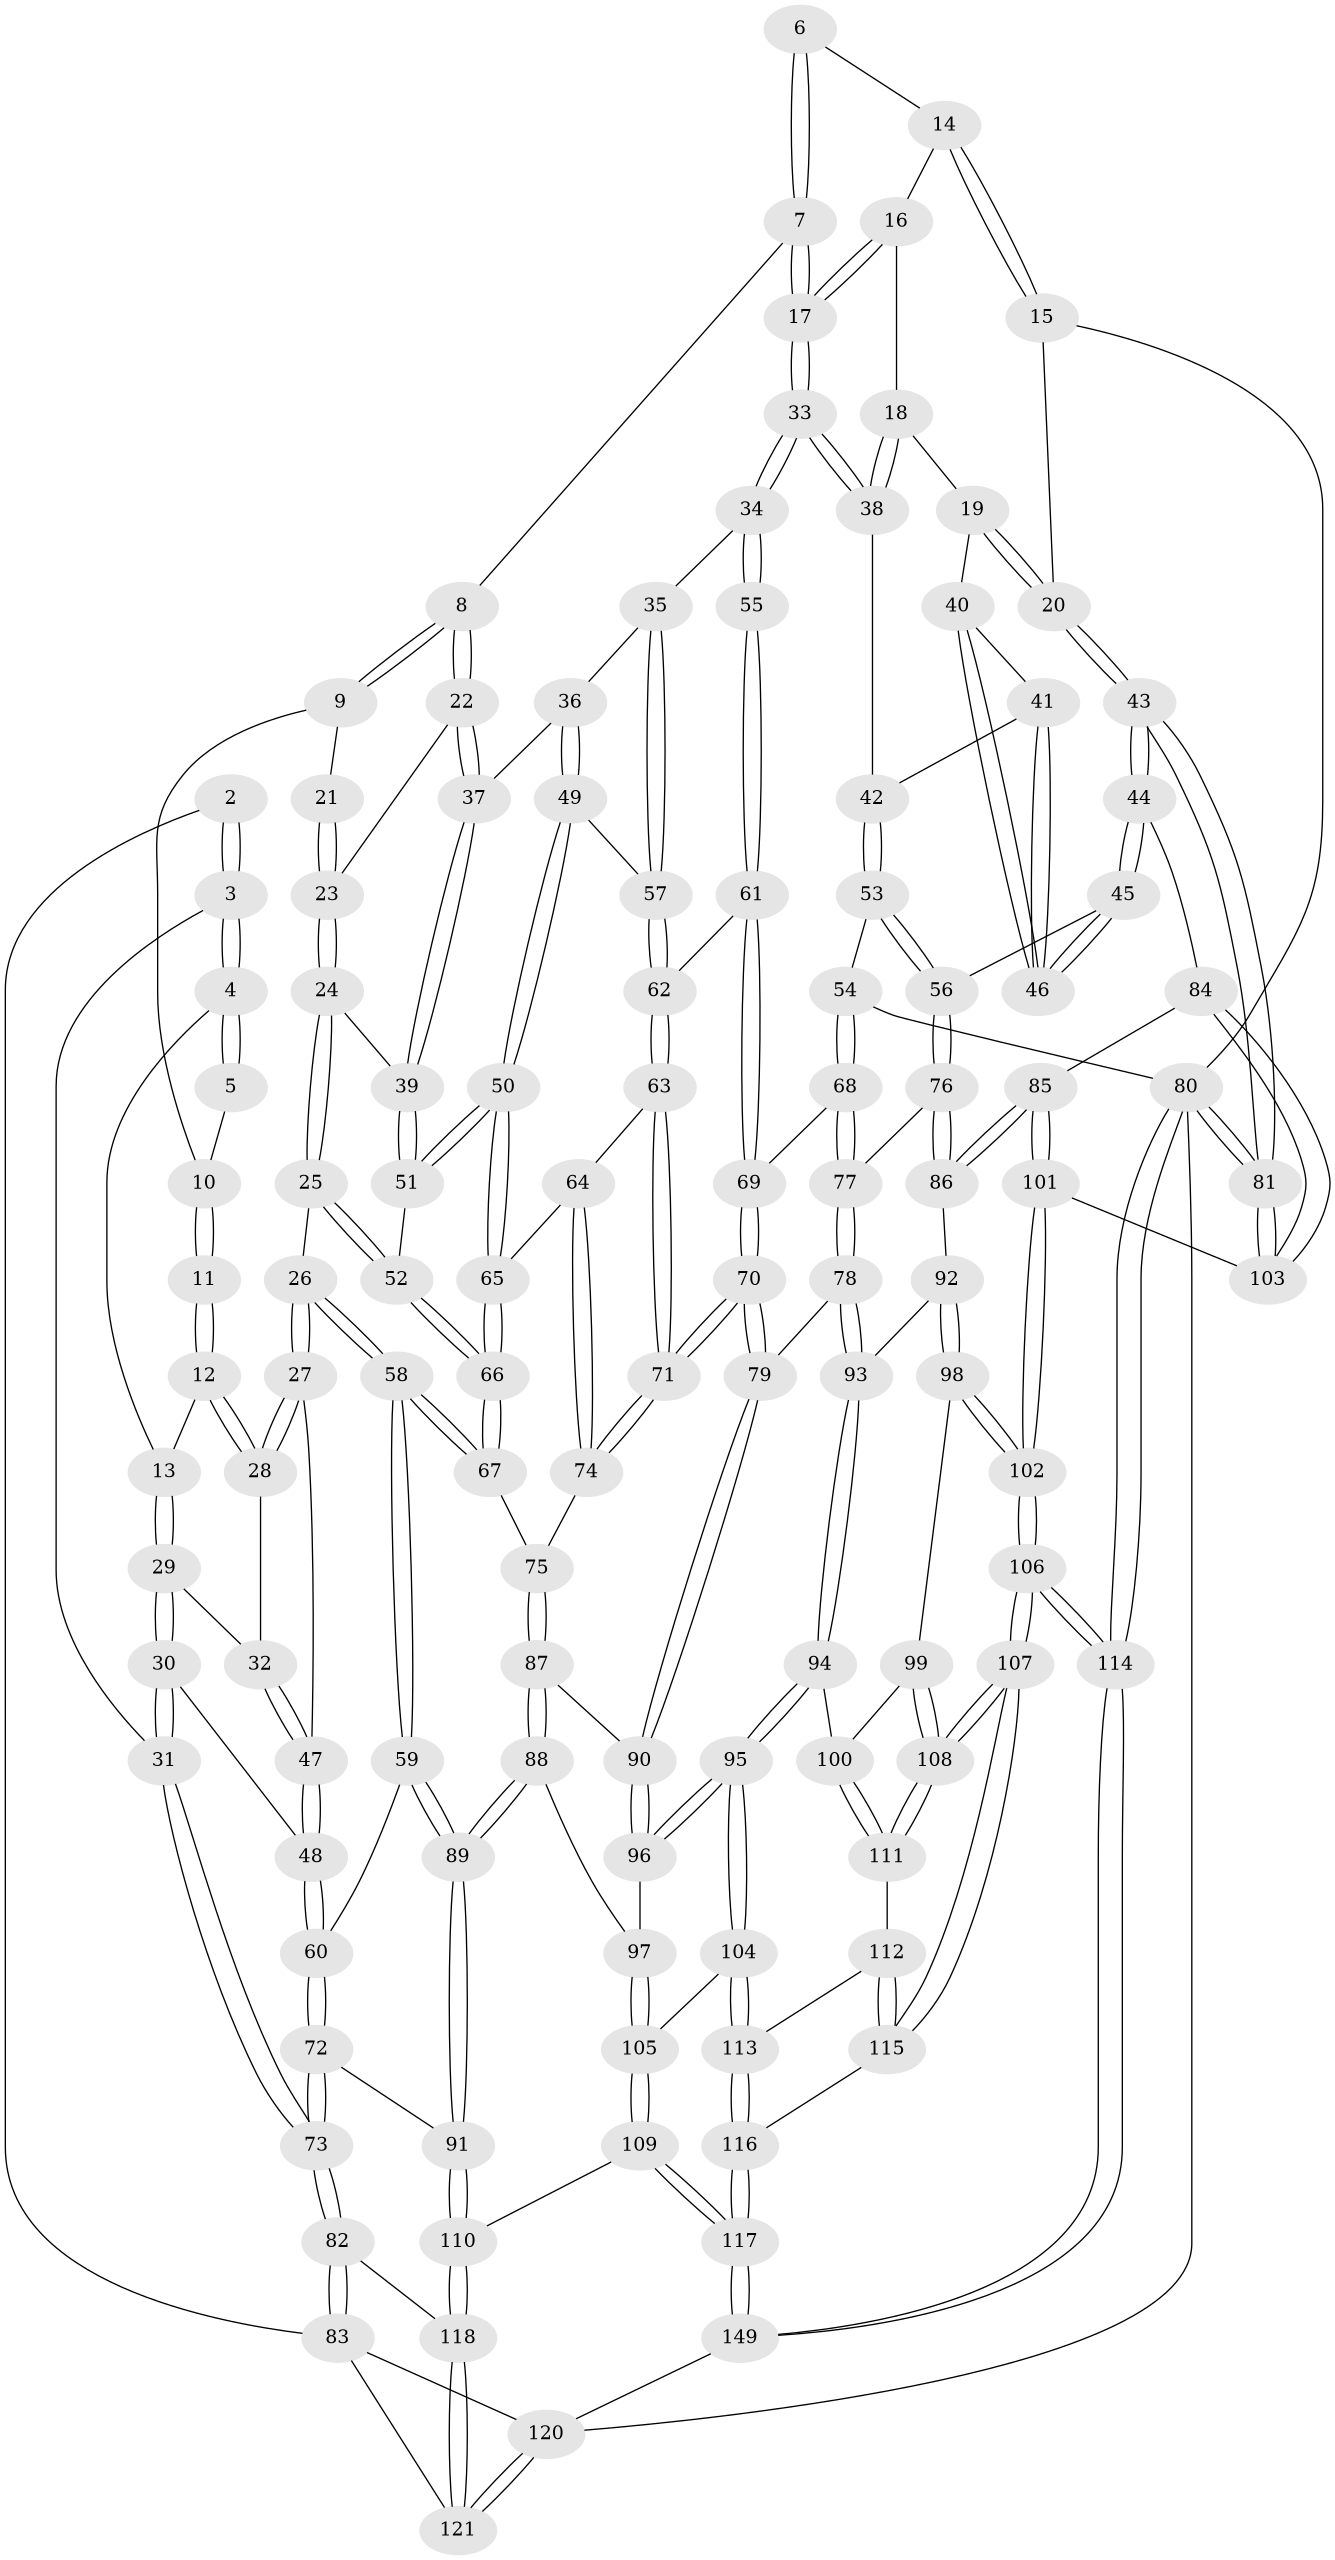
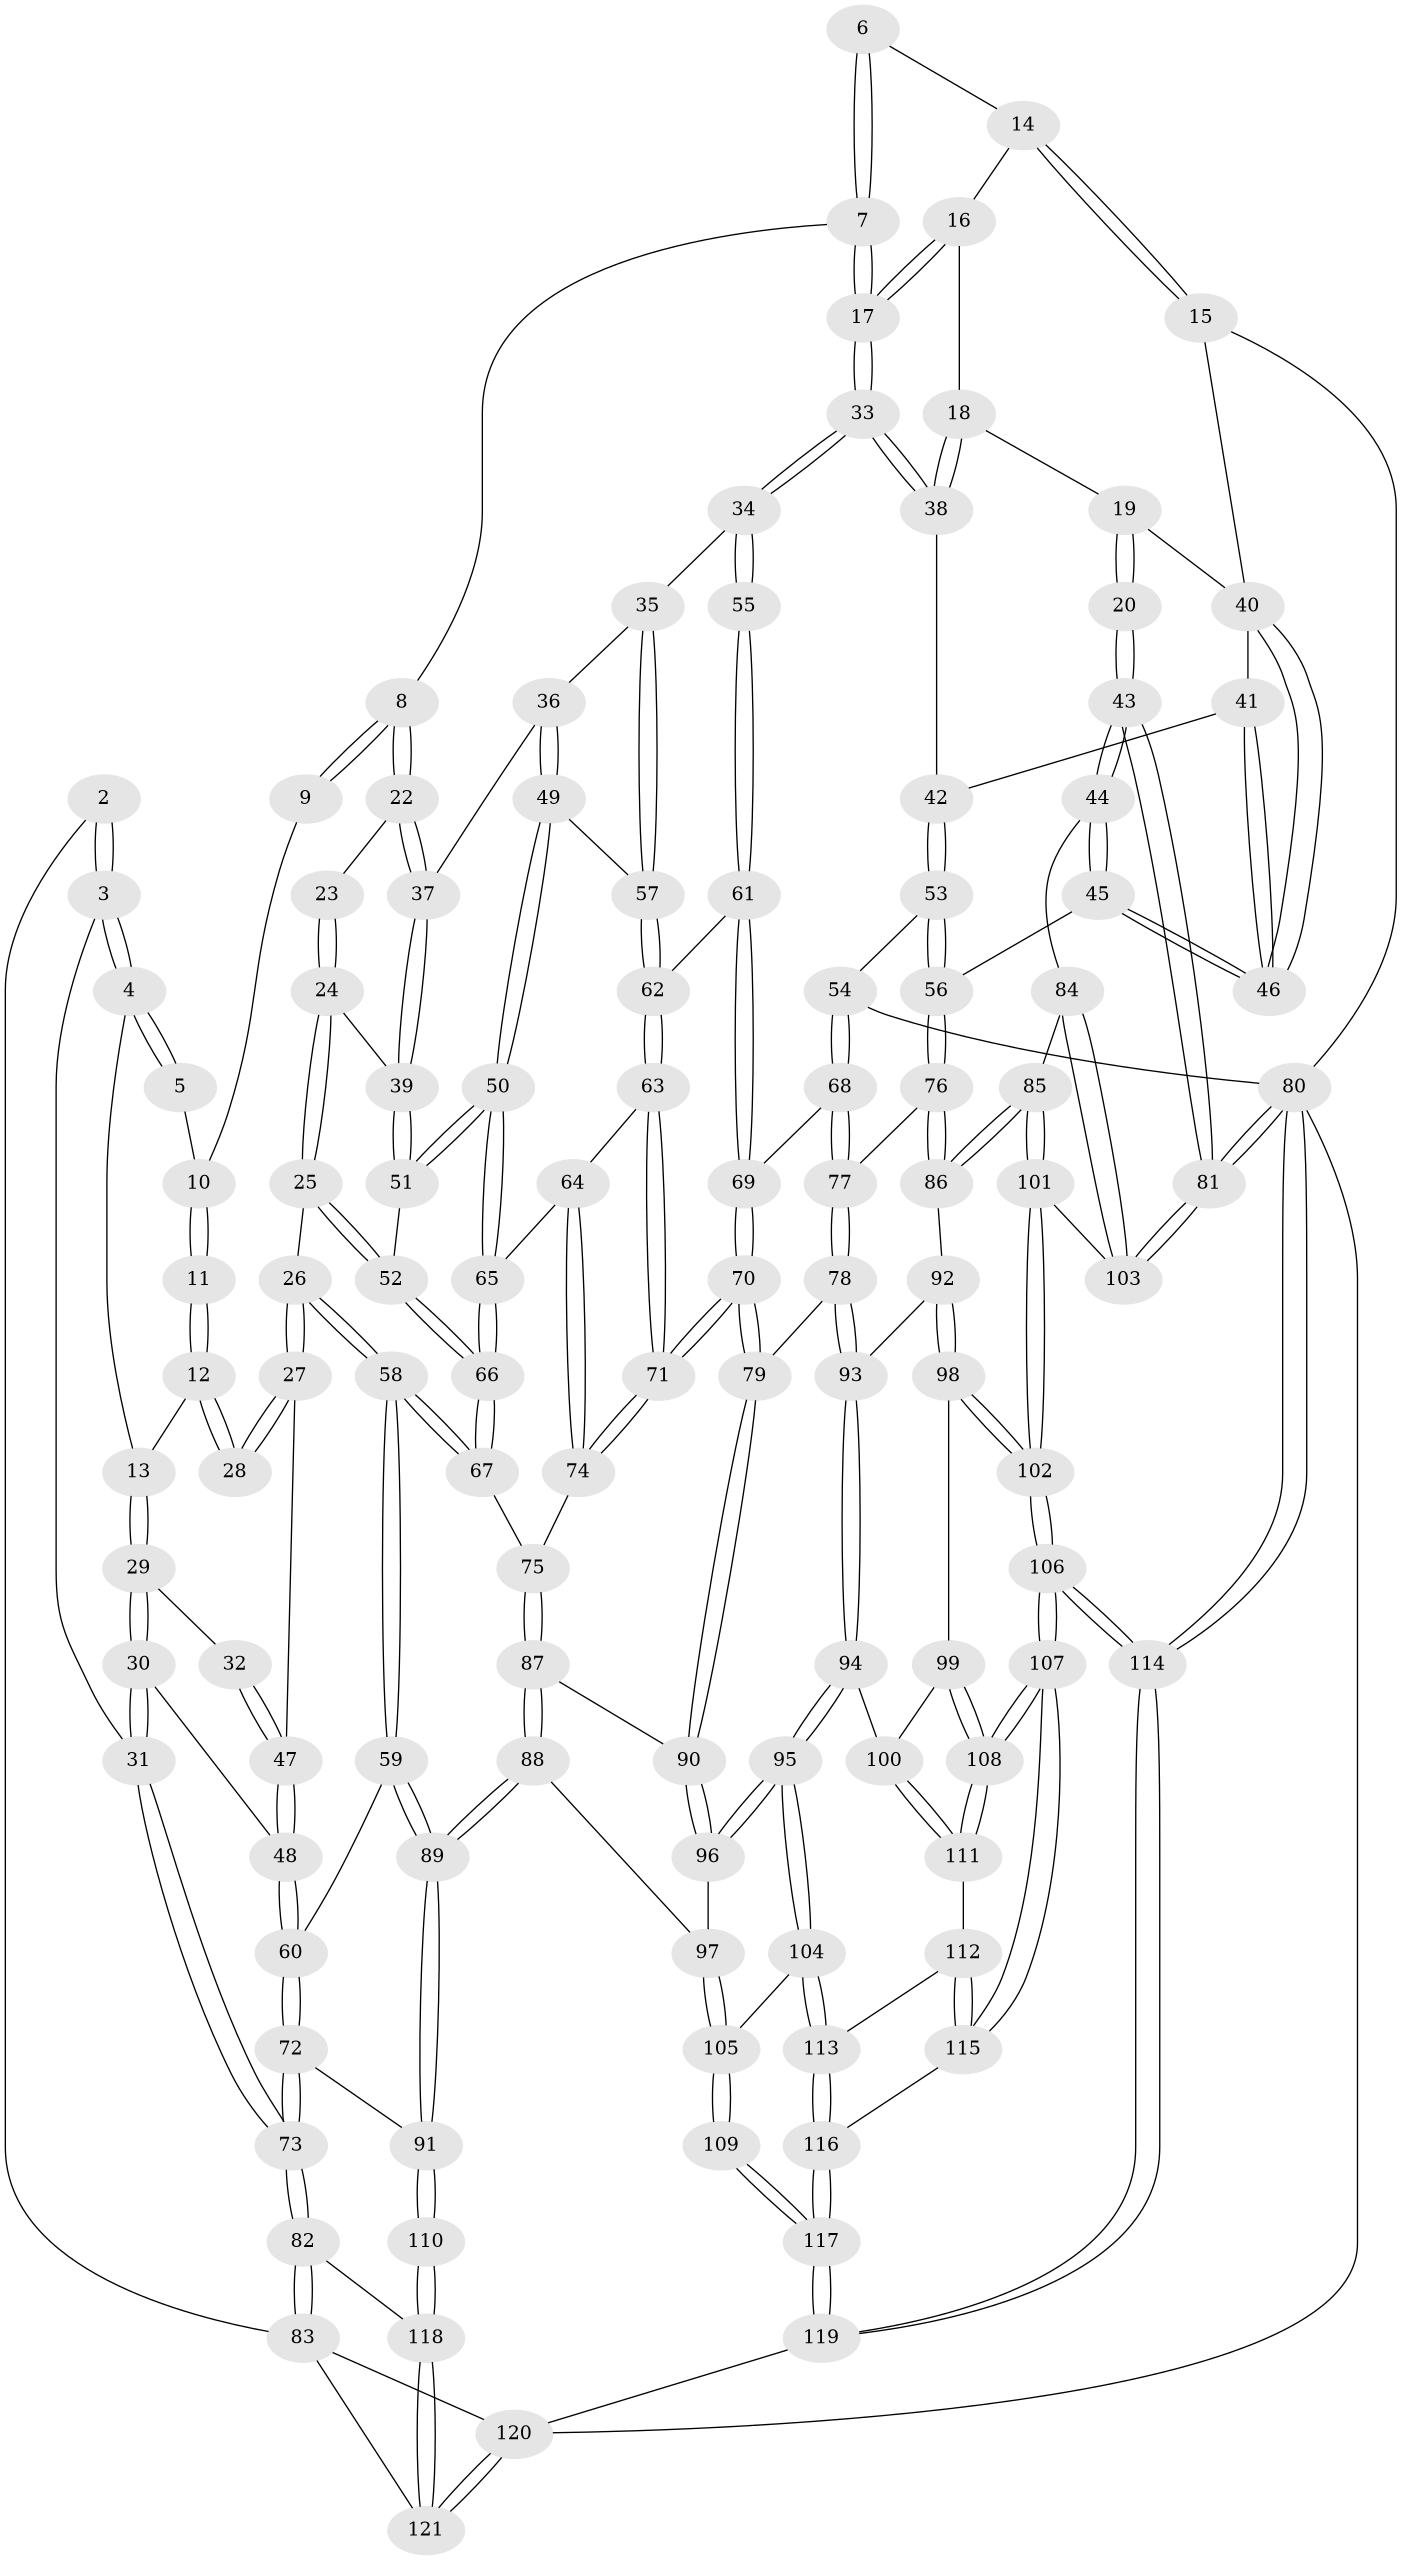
edge "15" -- "20": now "15" -- "40"
node "21": removed
edge "28" -- "32": removed
edge "109" -- "110": removed
node "149": label "149" -> "119"
